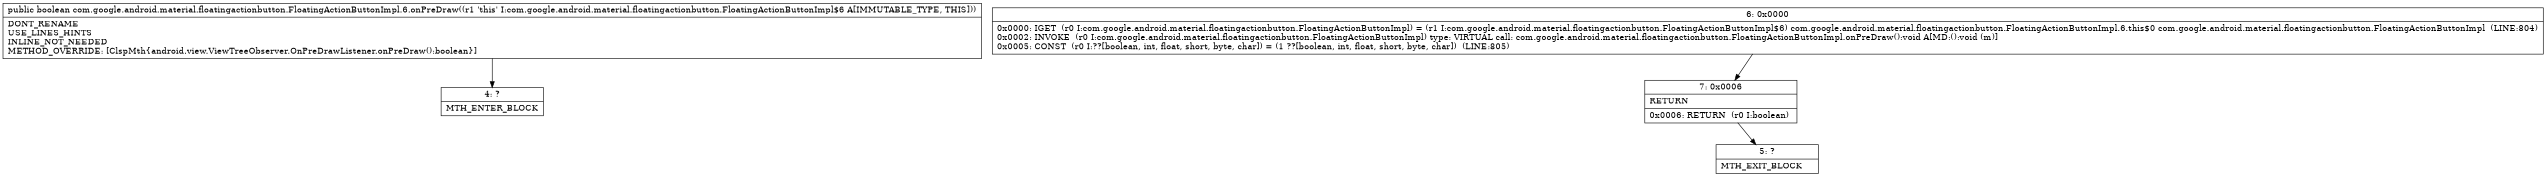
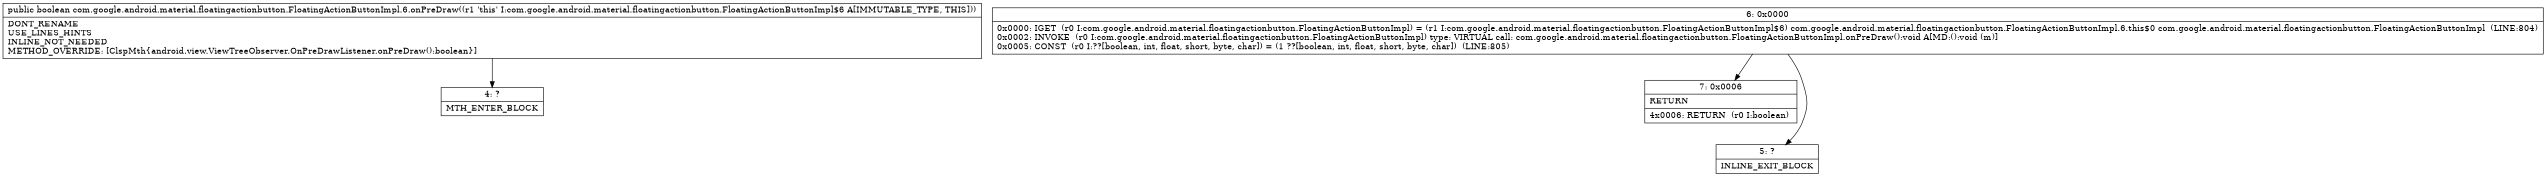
node "7: 0x0006": text "0x0006: RETURN  (r0 I:boolean)" -> "4x0006: RETURN  (r0 I:boolean)"
edge "7: 0x0006" -> "5: ?": now "6: 0x0000" -> "5: ?"
node "5: ?": text "MTH_EXIT_BLOCK" -> "INLINE_EXIT_BLOCK"
